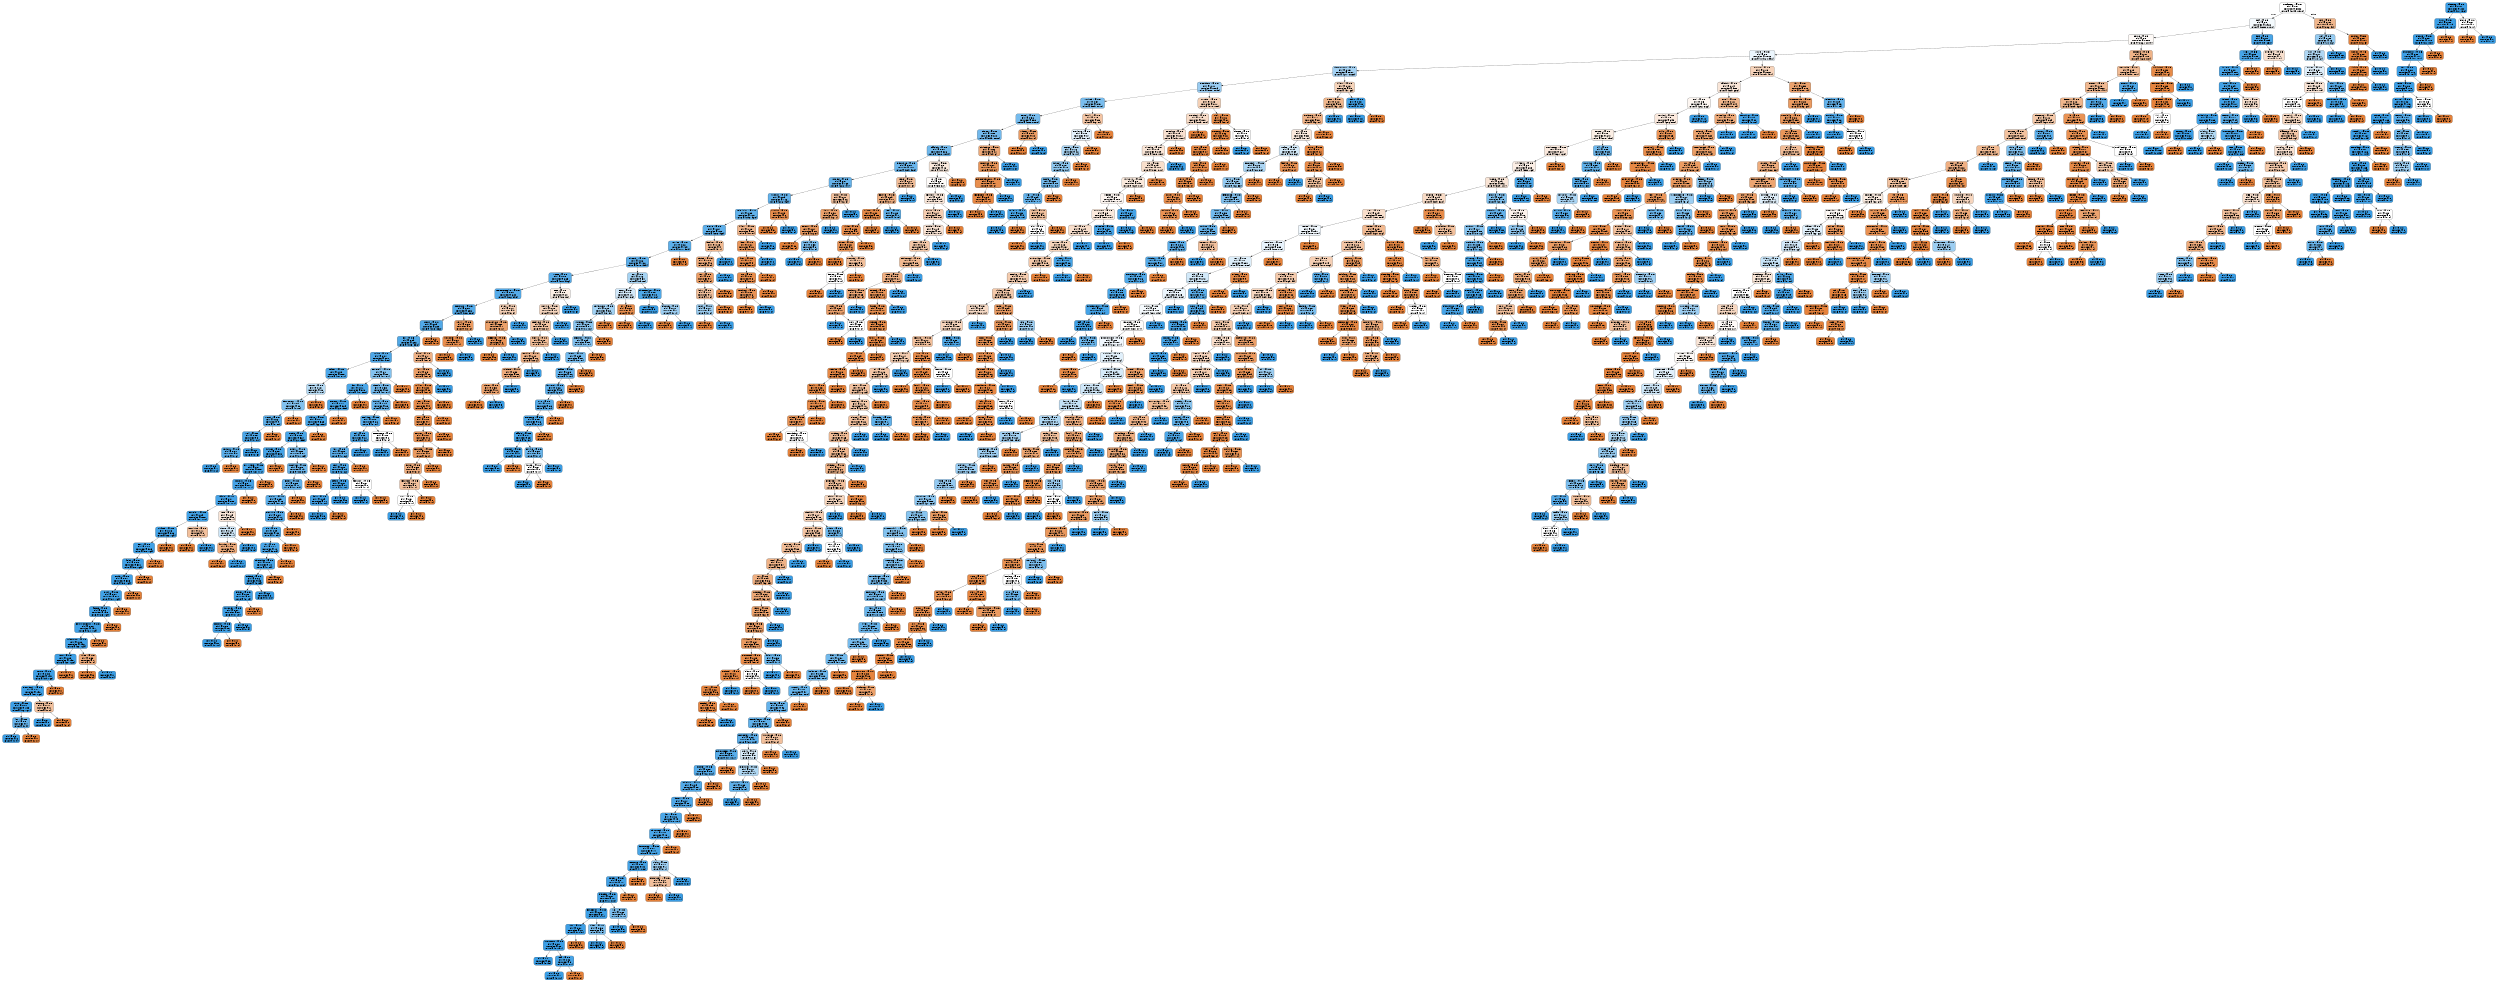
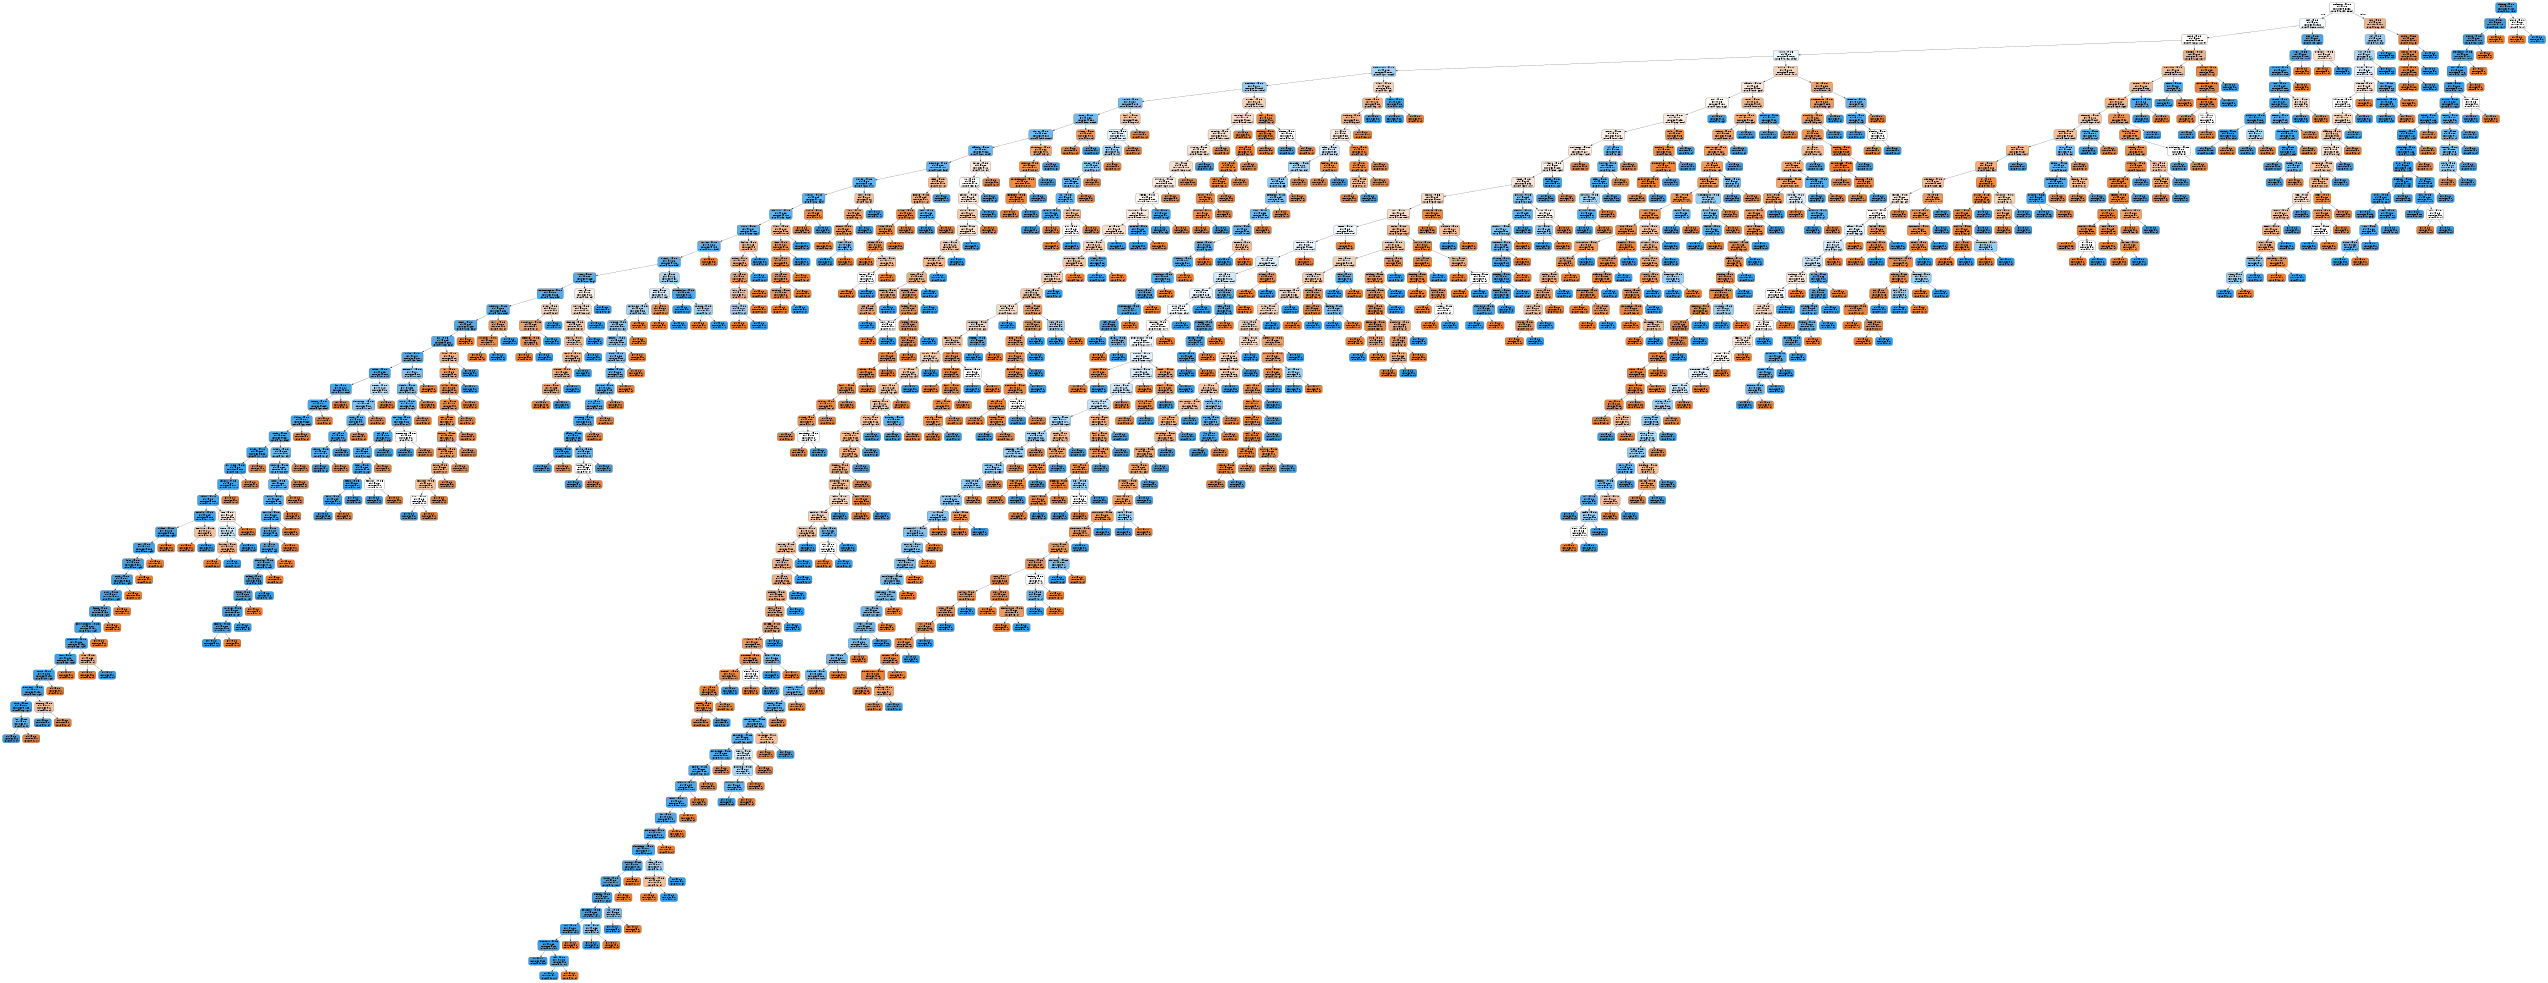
edge "generally <= 0.5 gini = 0.4 samples = 32 value = [14, 37]" -> "fat <= 1.5 gini = 0.14 samples = 570 value = [71, 833]": now "safety <= 0.5 gini = 0.15 samples = 582 value = [78, 844]" -> "fat <= 1.5 gini = 0.14 samples = 570 value = [71, 833]"
